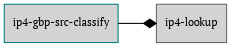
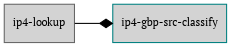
edge "ip4-gbp-src-classify" -> "ip4-lookup": reversed
